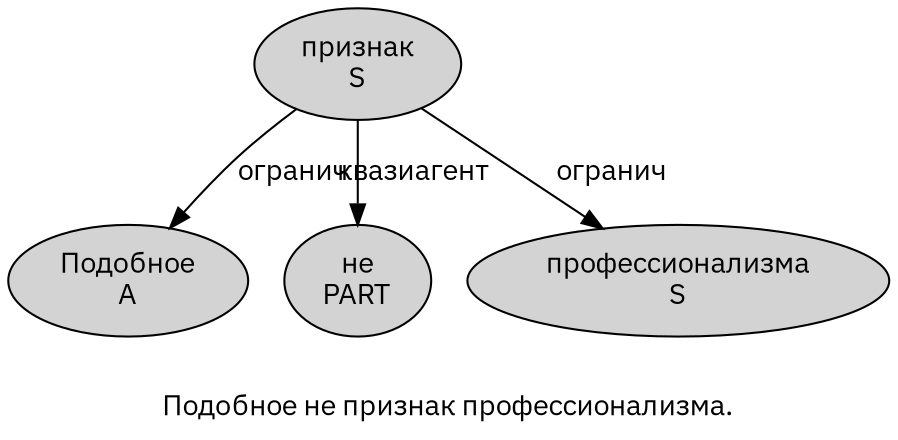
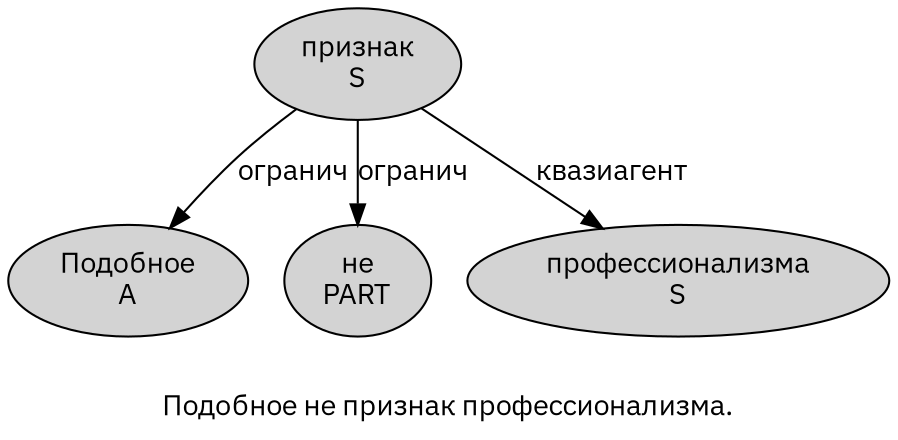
edge "признак S" -> "не PART": label "квазиагент" -> "огранич"
edge "признак S" -> "профессионализма S": label "огранич" -> "квазиагент"
